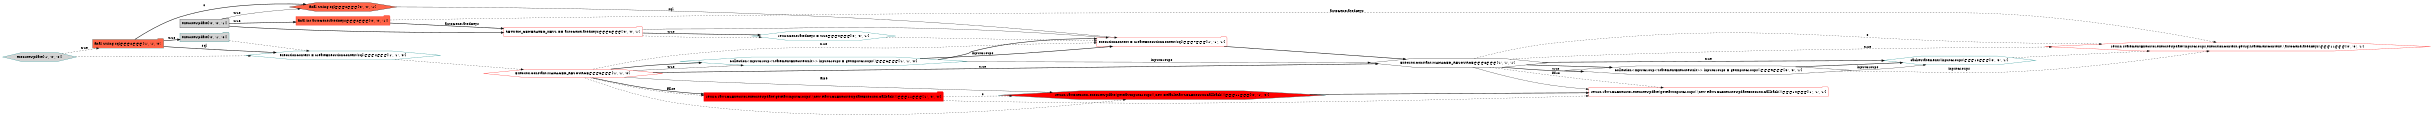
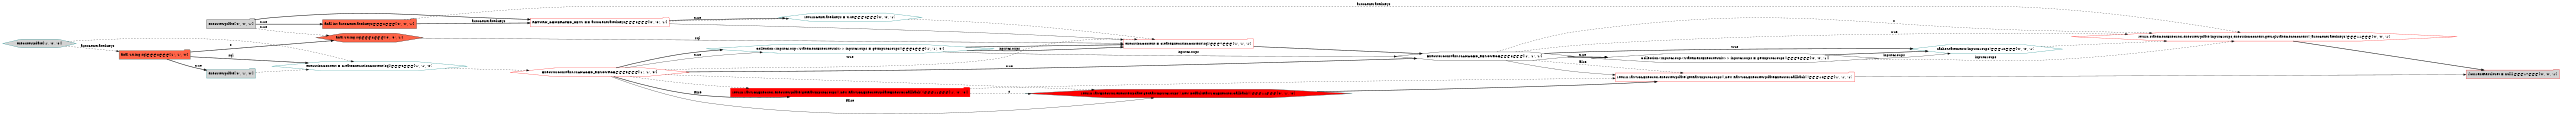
edge "executeUpdate['0', '0', '1']" -> "final String sql@@@2@@@['0', '0', '1']": style solid -> dashed
node "final int autoGeneratedKeys@@@2@@@['0', '0', '1']": color red -> black
edge "executeUpdate['1', '0', '0']" -> "final String sql@@@2@@@['1', '1', '0']": label "true" -> "autoGeneratedKeys"
node "{currentResultSet = null}@@@17@@@['0', '0', '1']": added
